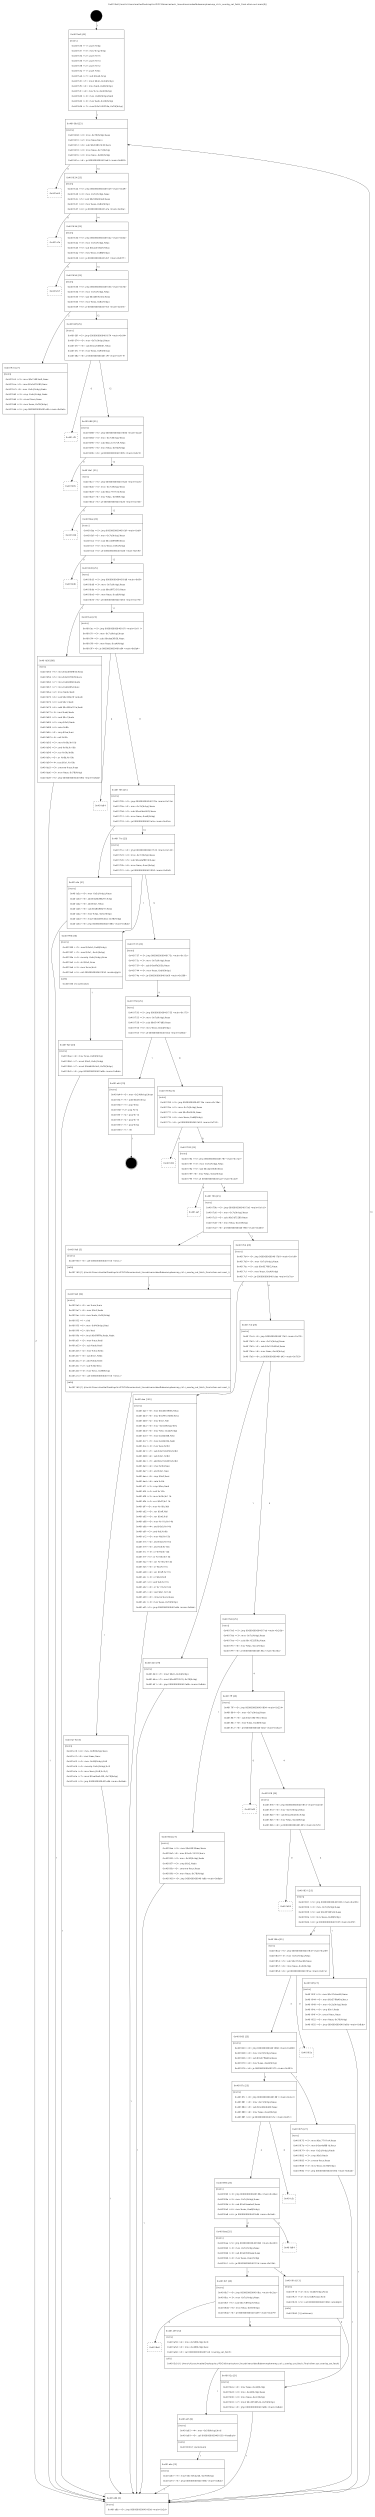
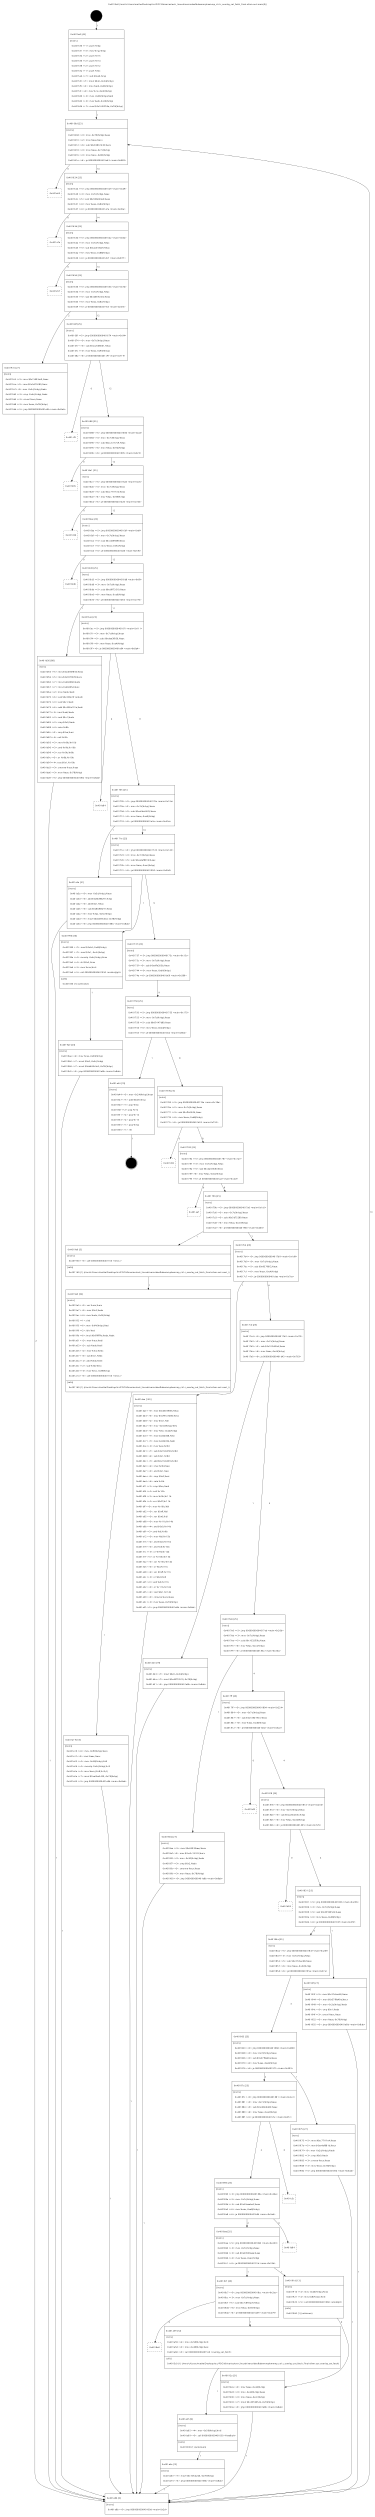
node "0x40195a": removed
